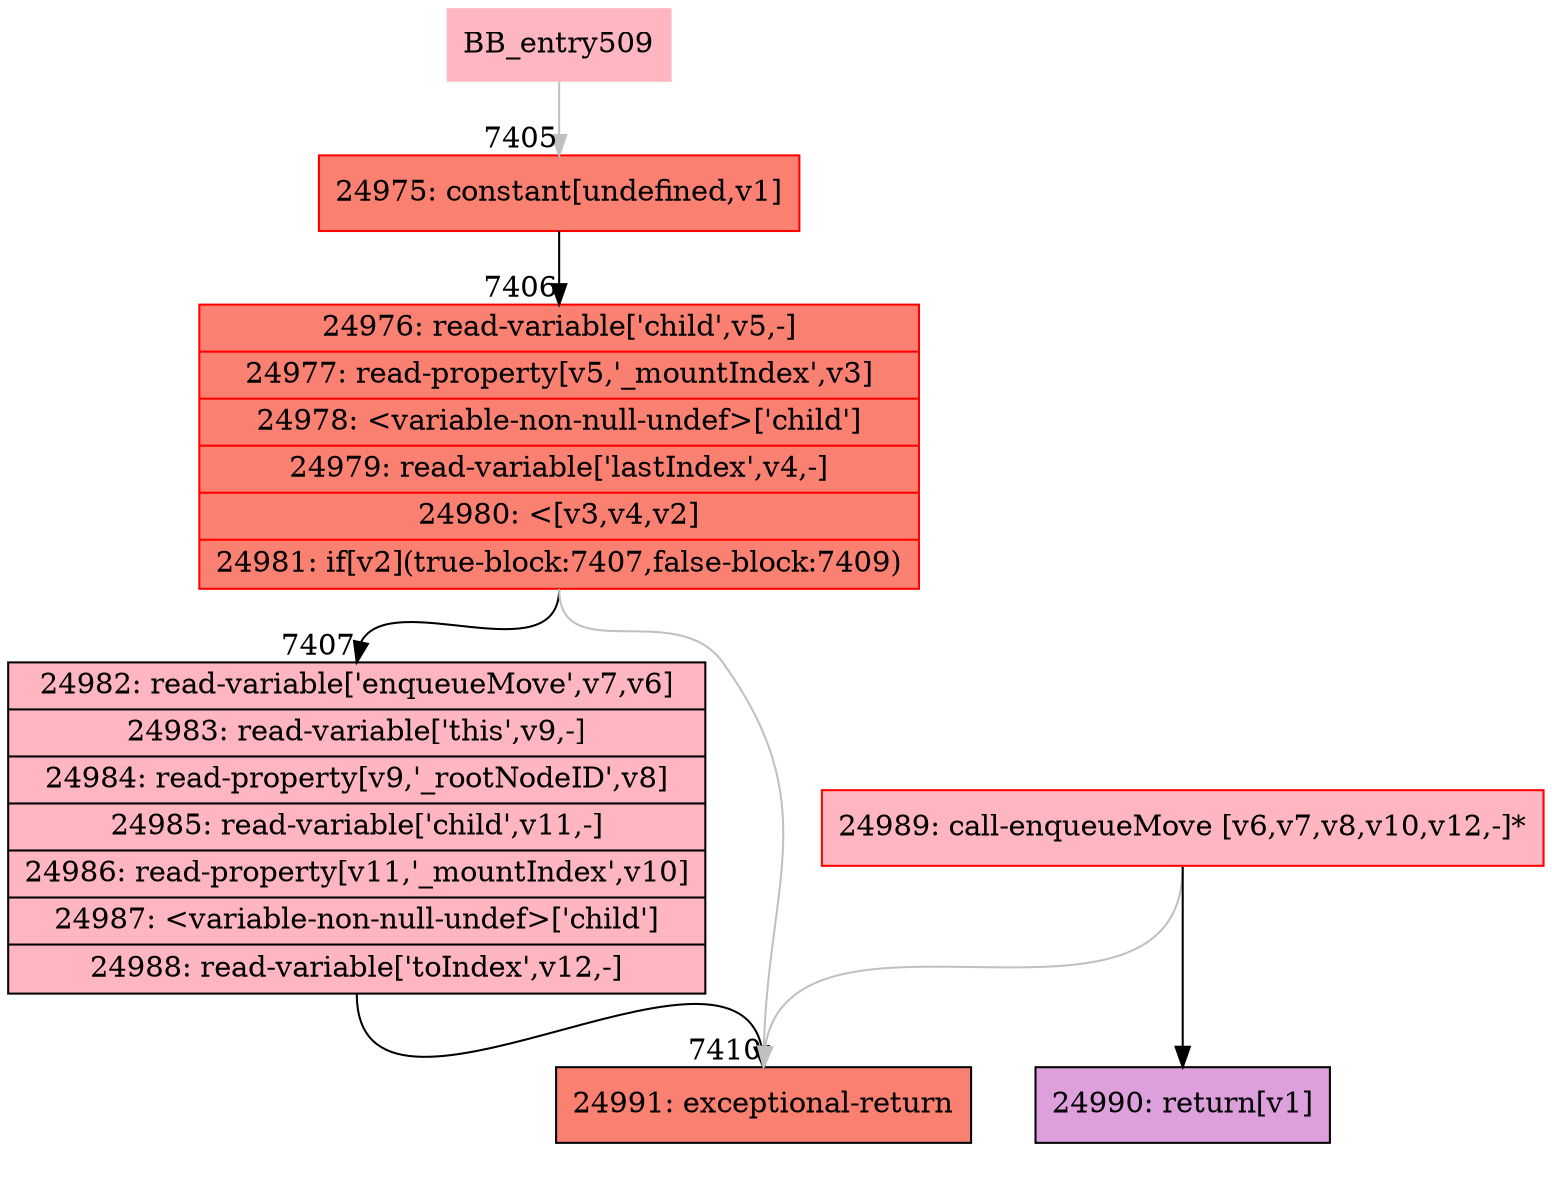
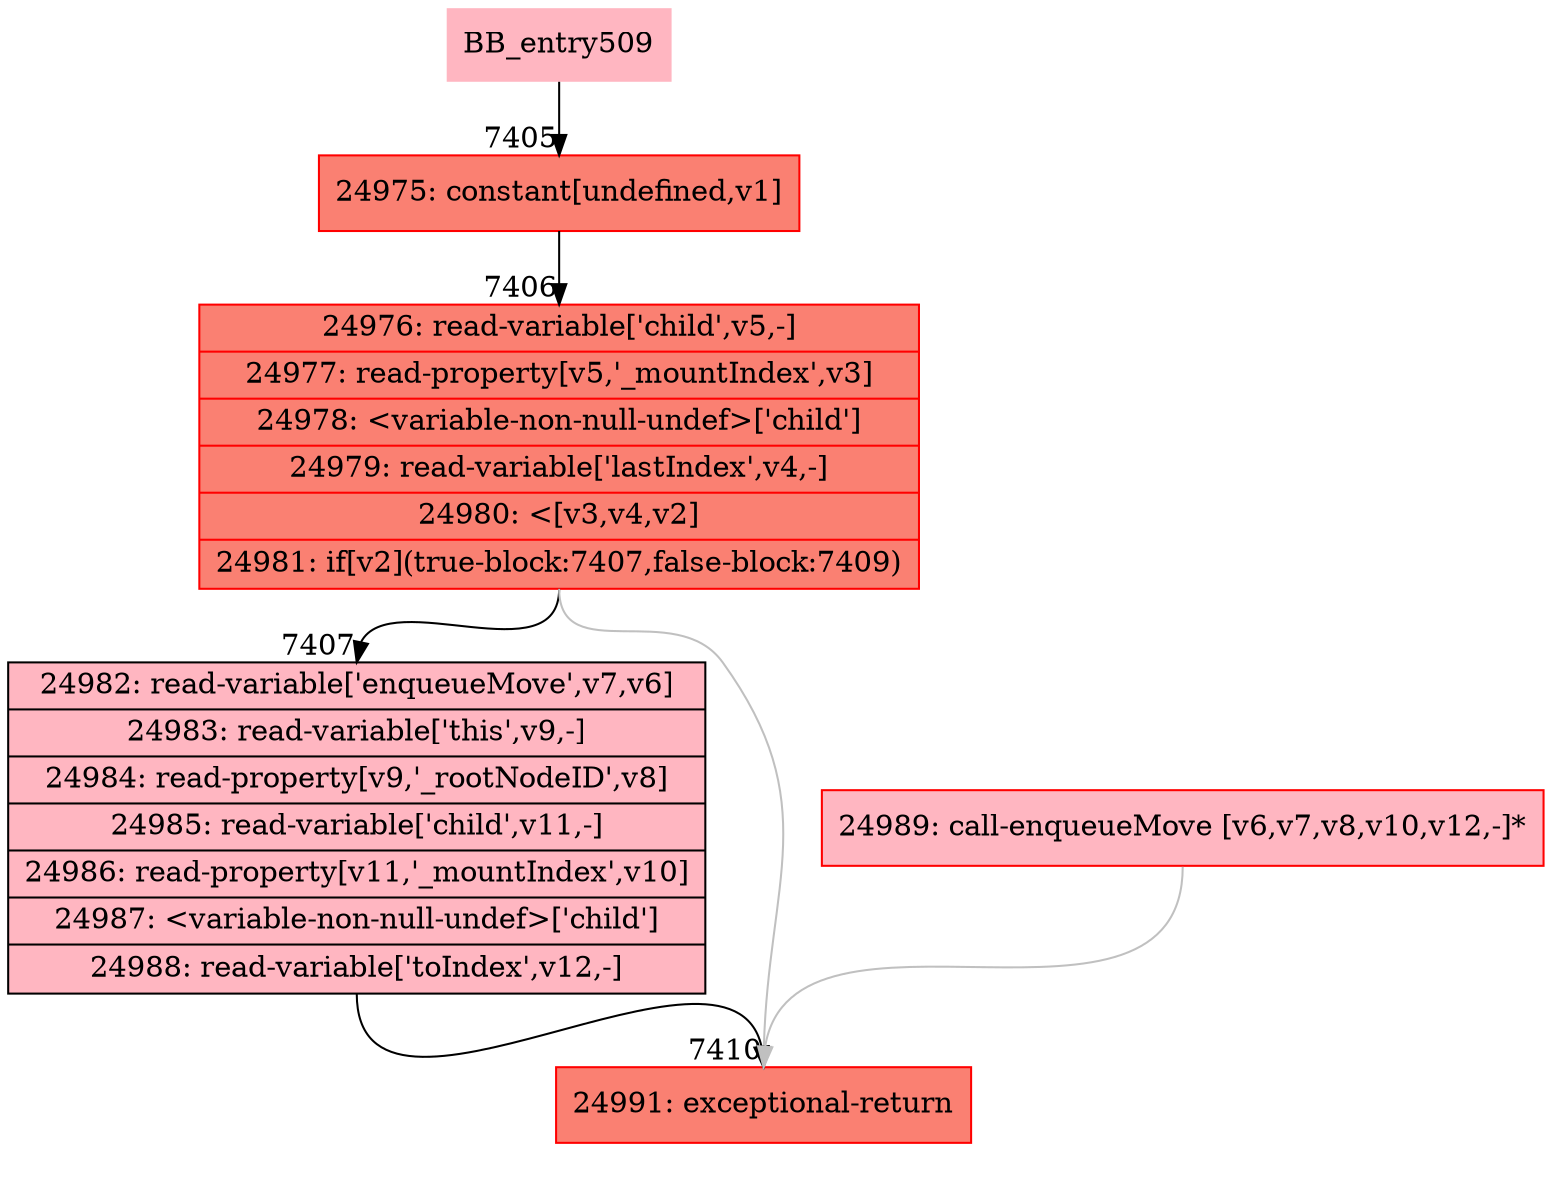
edge "BB_entry509" -> "24975: constant[undefined,v1]": color gray -> black
node "24991: exceptional-return": color black -> red
node "24990: return[v1]": removed
